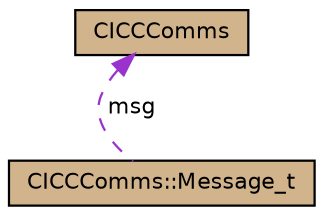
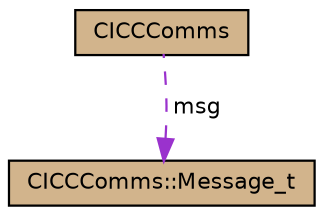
edge "CICCComms::Message_t" -> "CICCComms": reversed
